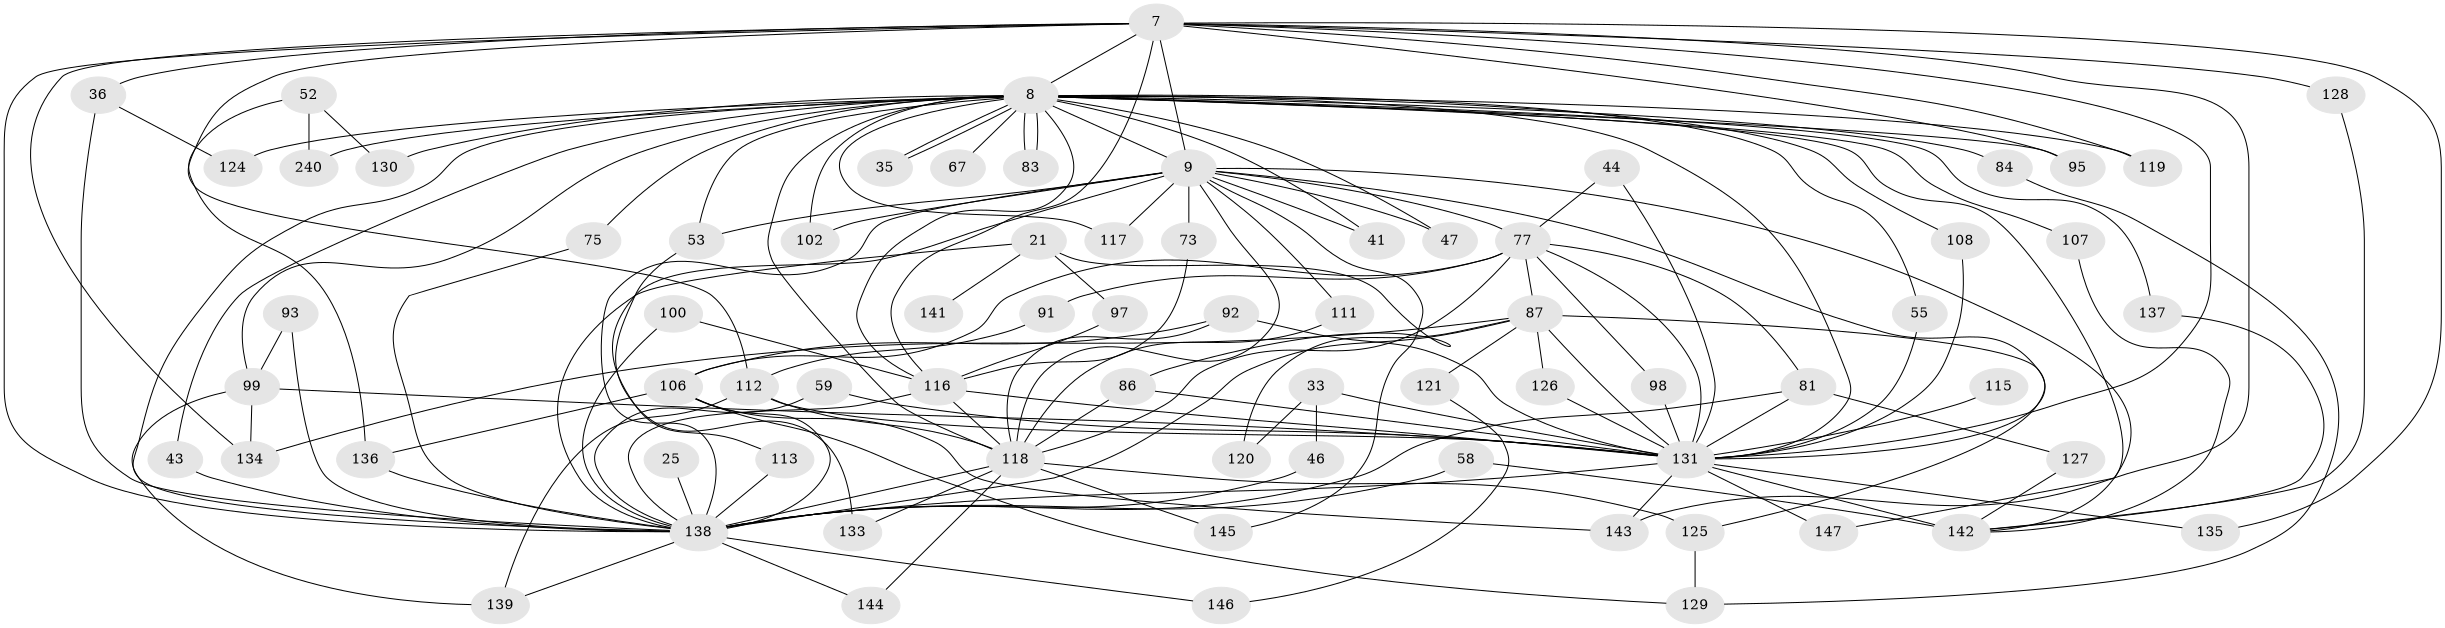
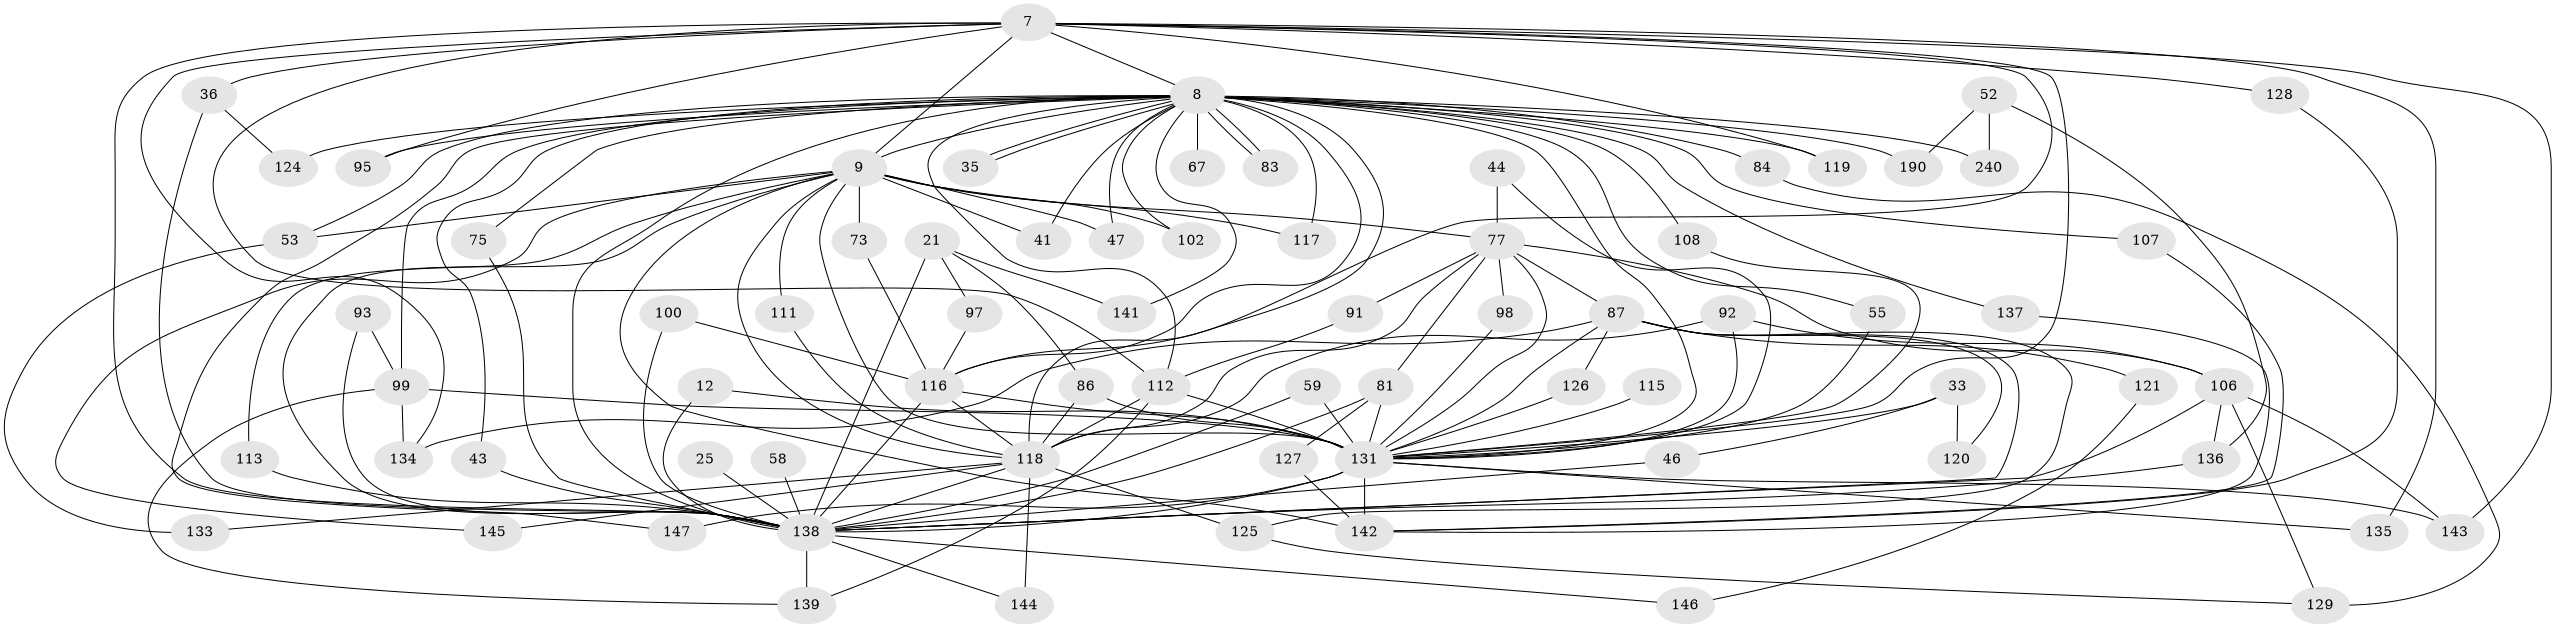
node "130": label "130" -> "190"
edge "8" -- "141": added
edge "8" -- "112": added
node "12": added
edge "58" -- "142": removed
